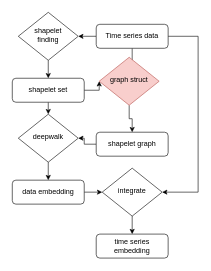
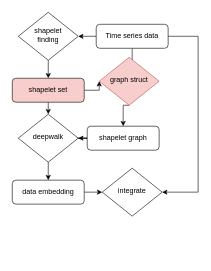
node "shapelet set": fillcolor #ffffff -> #f8cecc
node "shapelet graph": moved (132, 144) -> (123, 138)
edge "integrate" -> "time series embedding": removed
node "time series embedding": removed
